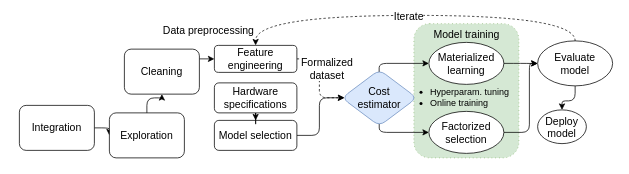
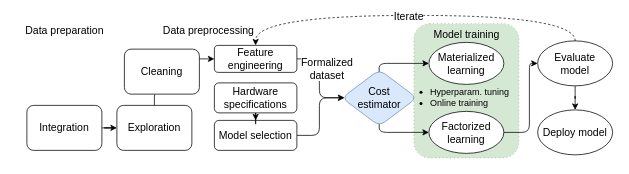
node "Data preparation": added
edge "Materialized learning" -> "Evaluate model": removed
edge "Feature engineering" -> "Cost estimator": style dashed -> solid
edge "Model selection" -> "Cost estimator": arrowhead classic -> open
node "Deploy model": size 49x34 -> 75x45
node "Integration": moved (57, 128) -> (64, 128)
node "Factorizedselection": label "Factorizedselection" -> "Factorizedlearning"
node "Exploration": moved (147, 135) -> (154, 128)
